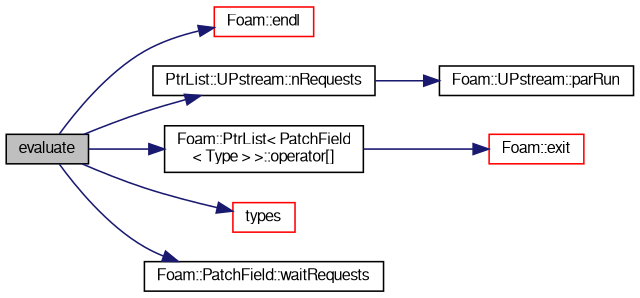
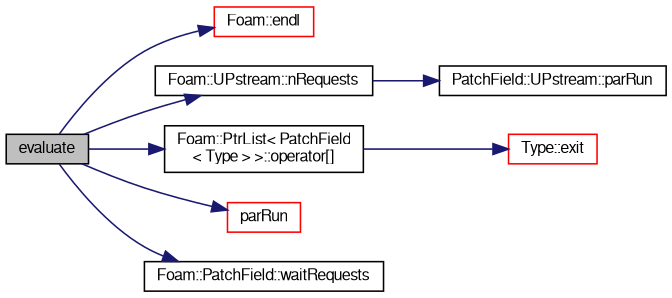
node "PtrList::UPstream::nRequests": label "PtrList::UPstream::nRequests" -> "Foam::UPstream::nRequests"
node "Foam::UPstream::parRun": label "Foam::UPstream::parRun" -> "PatchField::UPstream::parRun"
node "Foam::exit": label "Foam::exit" -> "Type::exit"
node "types": label "types" -> "parRun"
